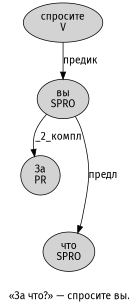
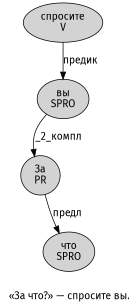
edge "вы SPRO" -> "что SPRO": now "За PR" -> "что SPRO"
